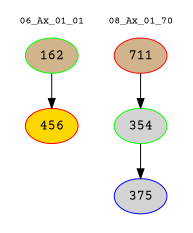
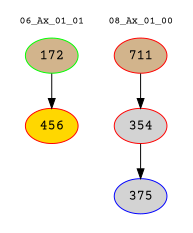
cluster "08_Ax_01_70": label "08_Ax_01_70" -> "08_Ax_01_00"
node "162": label "162" -> "172"
node "354": color green -> red
